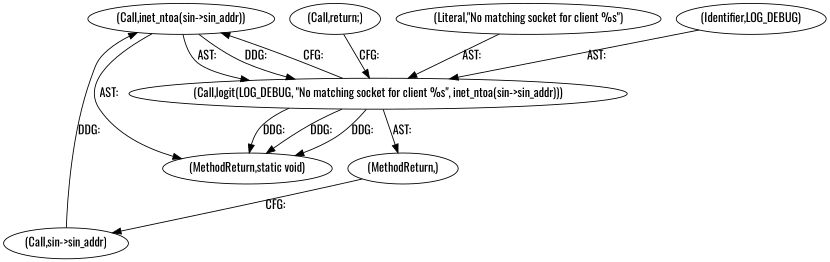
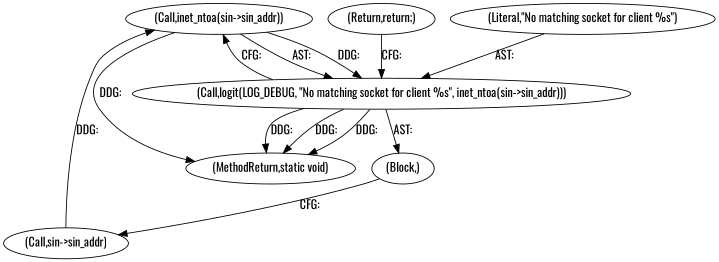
node "(Call,return;)": label "(Call,return;)" -> "(Return,return;)"
node "(Identifier,LOG_DEBUG)": removed
edge "(Call,inet_ntoa(sin->sin_addr))" -> "(MethodReturn,static void)": label "AST: " -> "DDG: "
node "(MethodReturn,)": label "(MethodReturn,)" -> "(Block,)"
